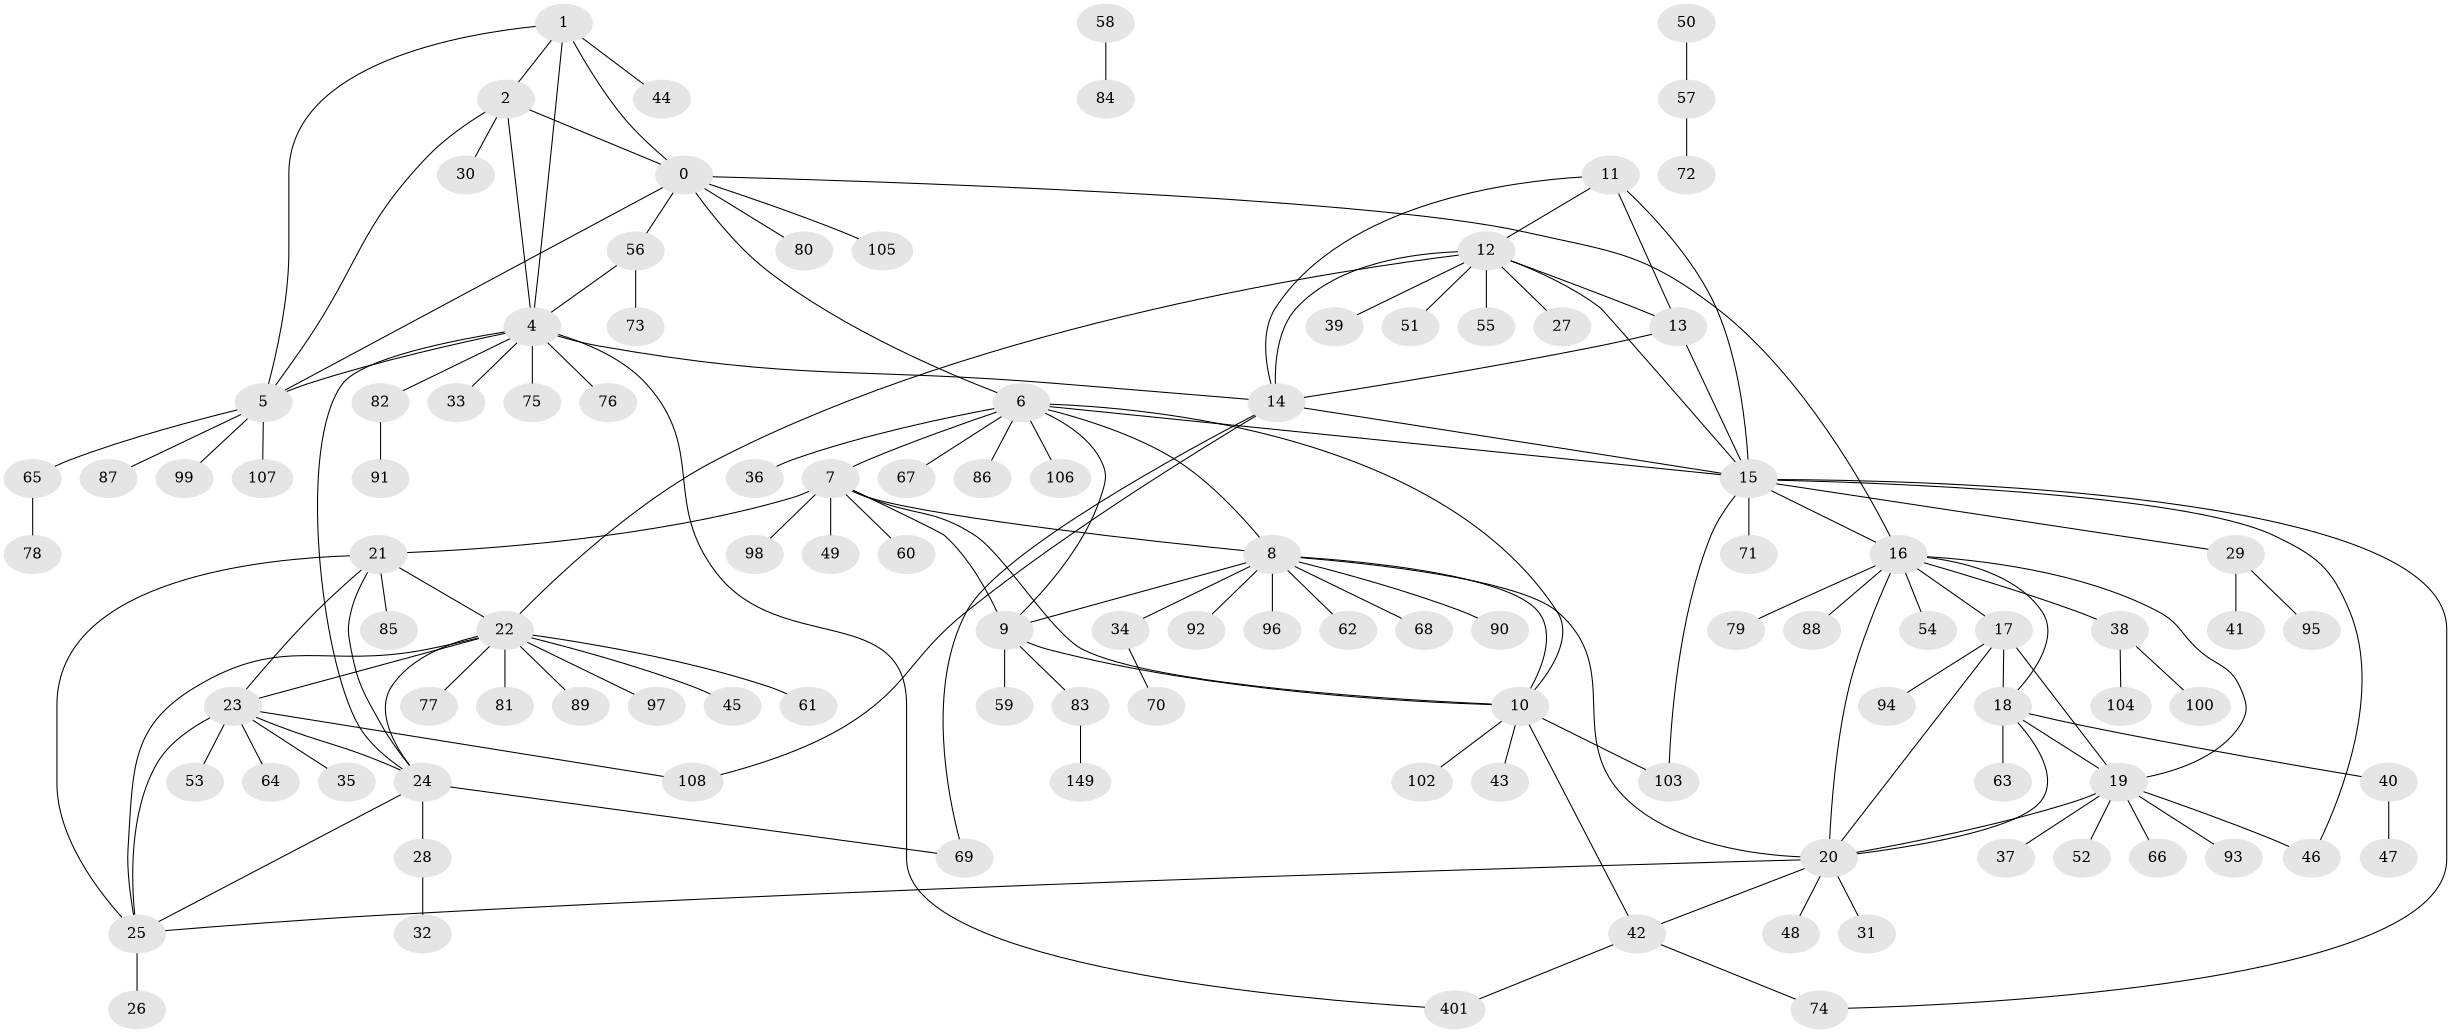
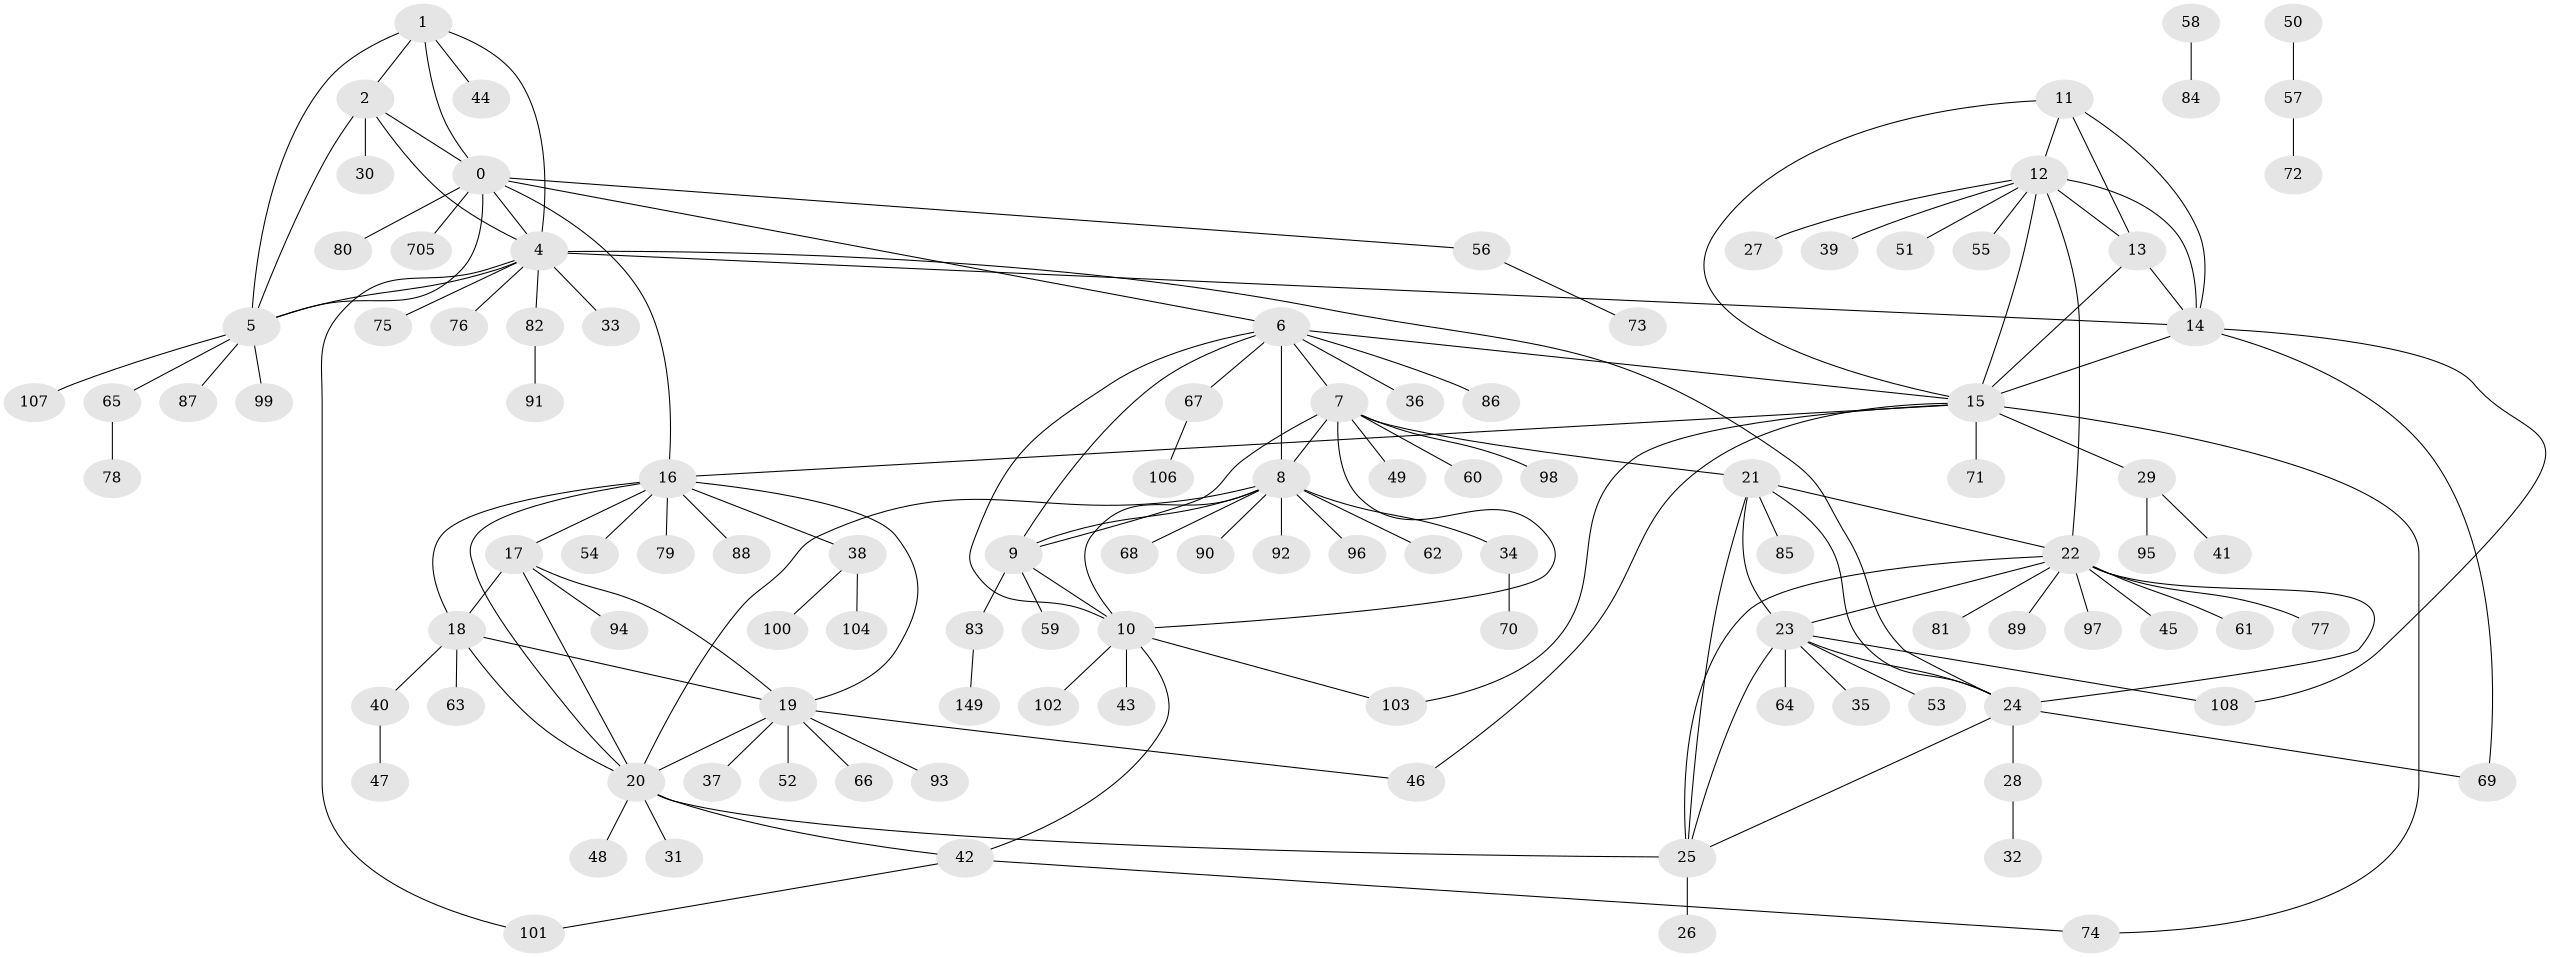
node "105": label "105" -> "705"
edge "56" -- "4": now "0" -- "4"
edge "6" -- "106": now "67" -- "106"
node "401": label "401" -> "101"
